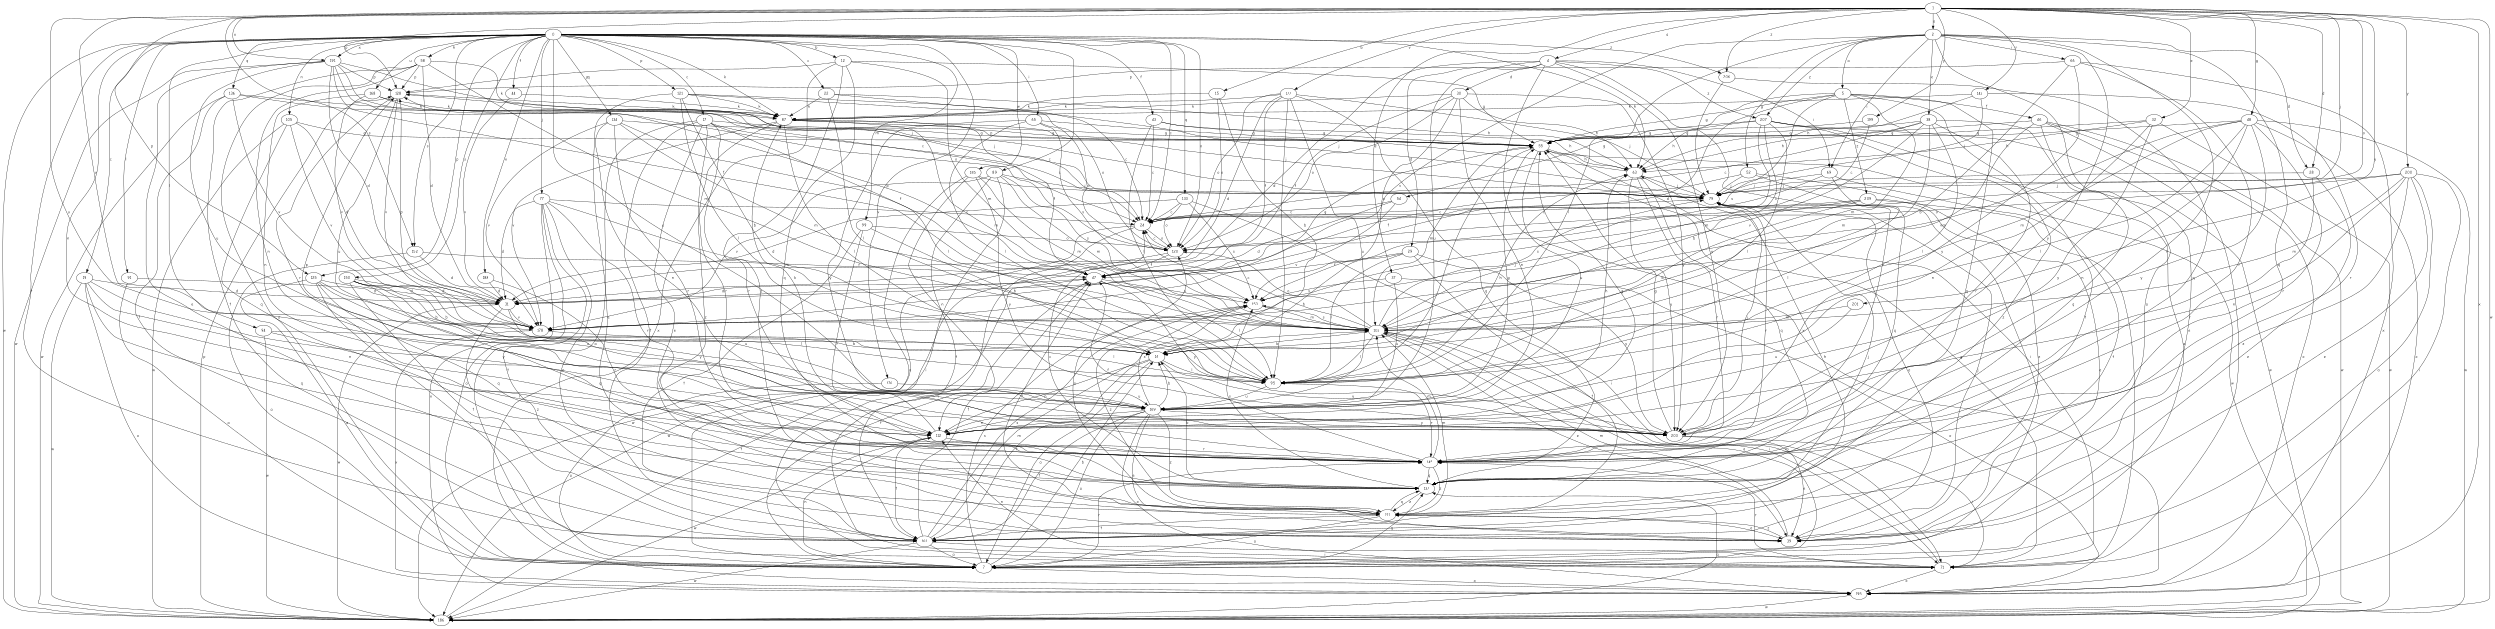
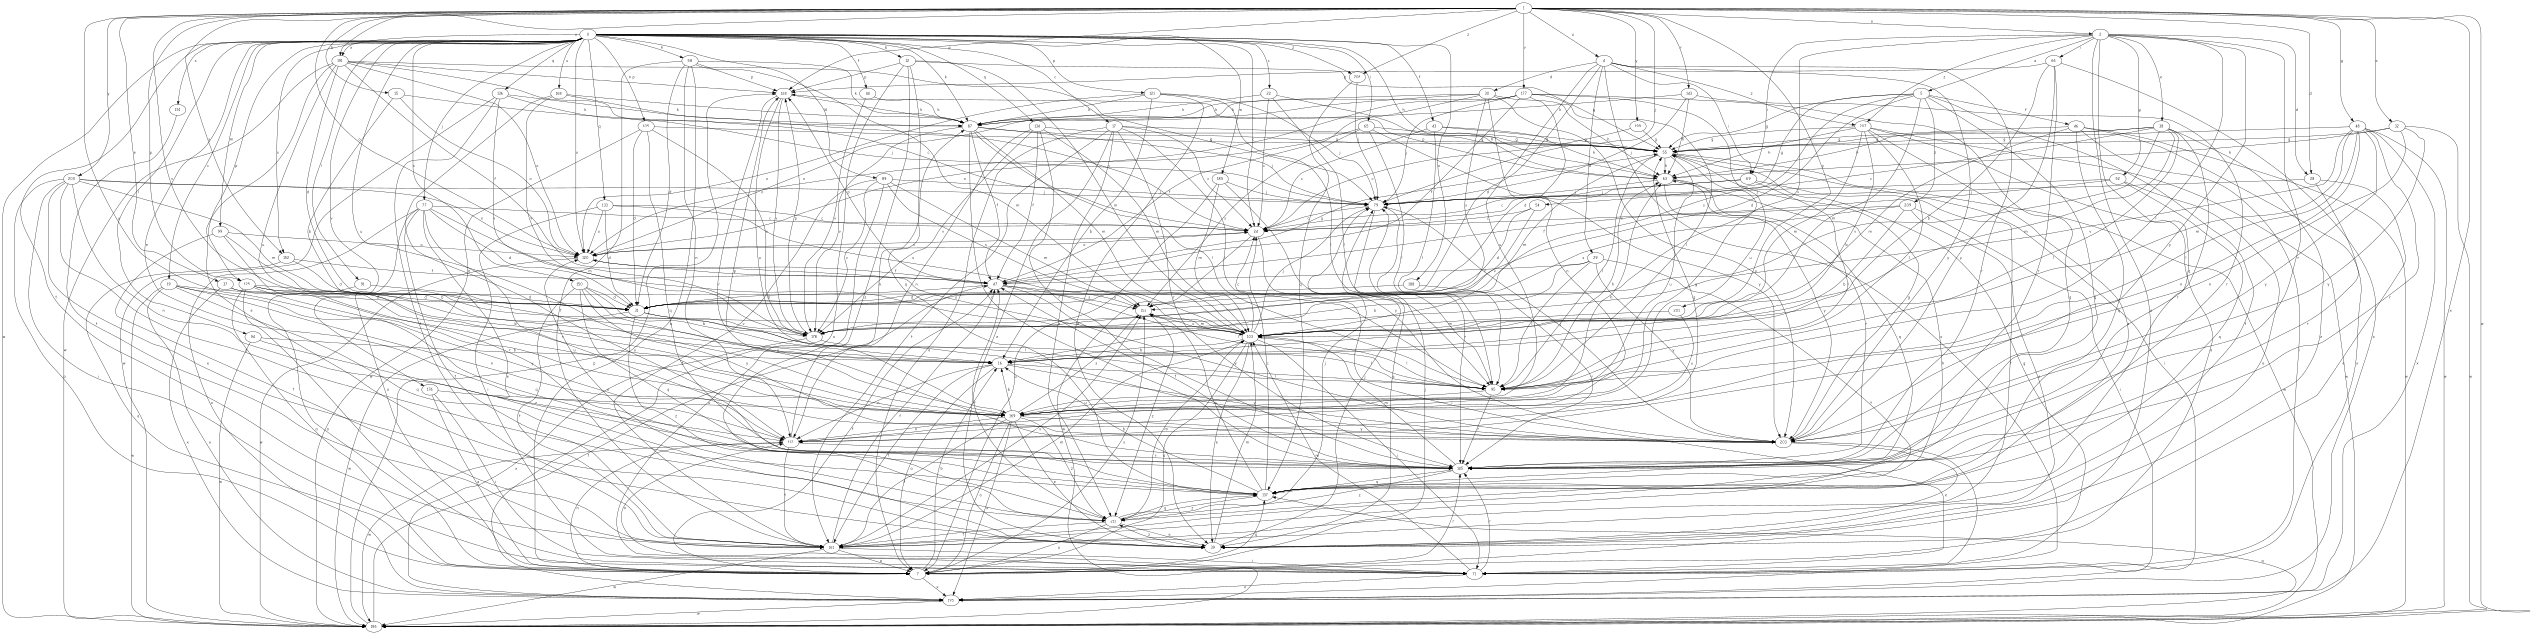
node "151": added
edge "185" -> "112": removed, label "n"
edge "176" -> "71": added, label "i"
